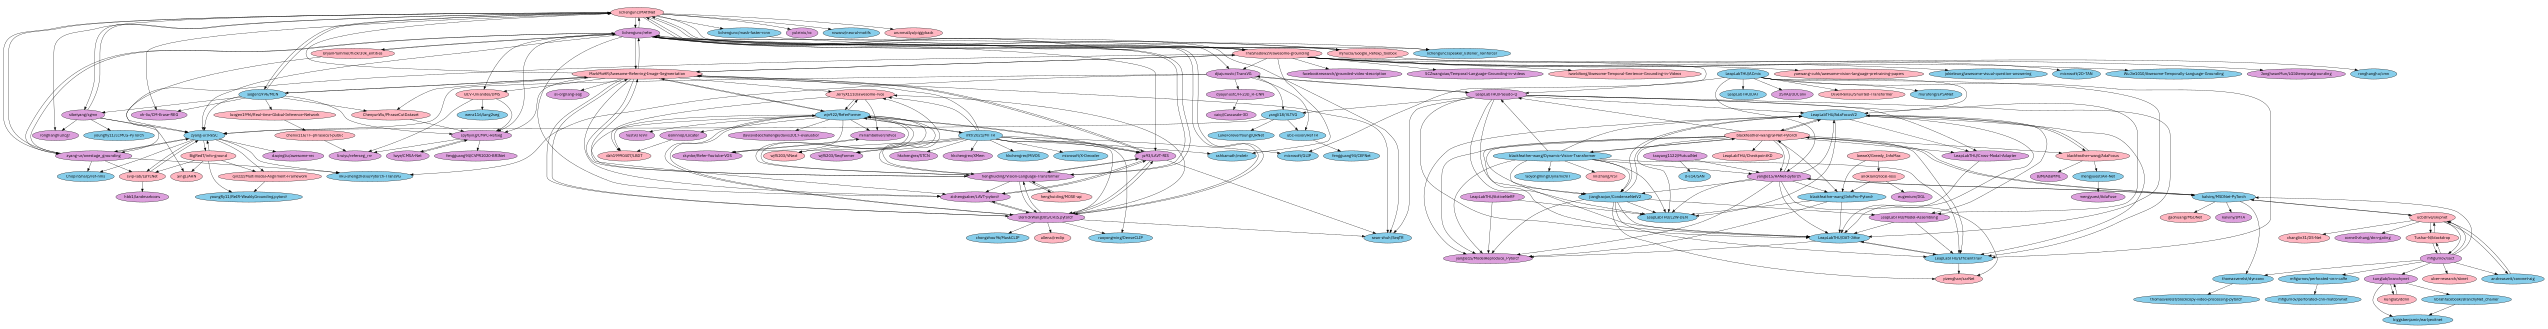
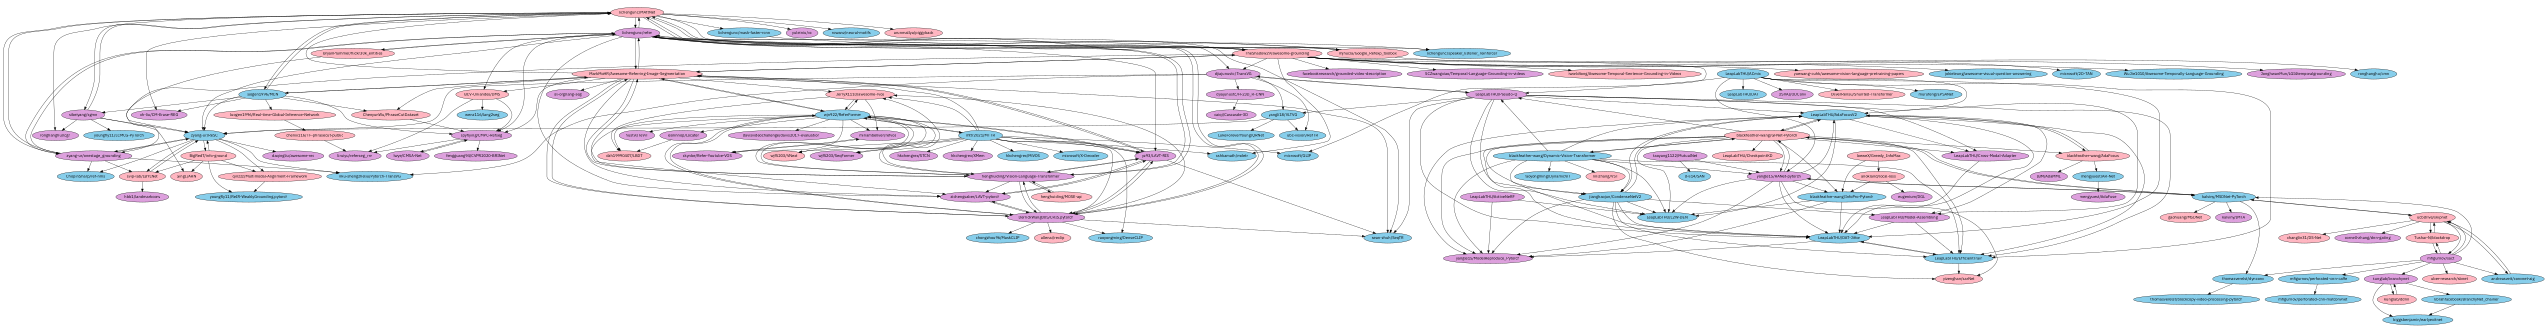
node "fengguang94/CEFNet": removed
edge "yangle15/RANet-pytorch" -> "jianghaojun/CondenseNetV2": removed
